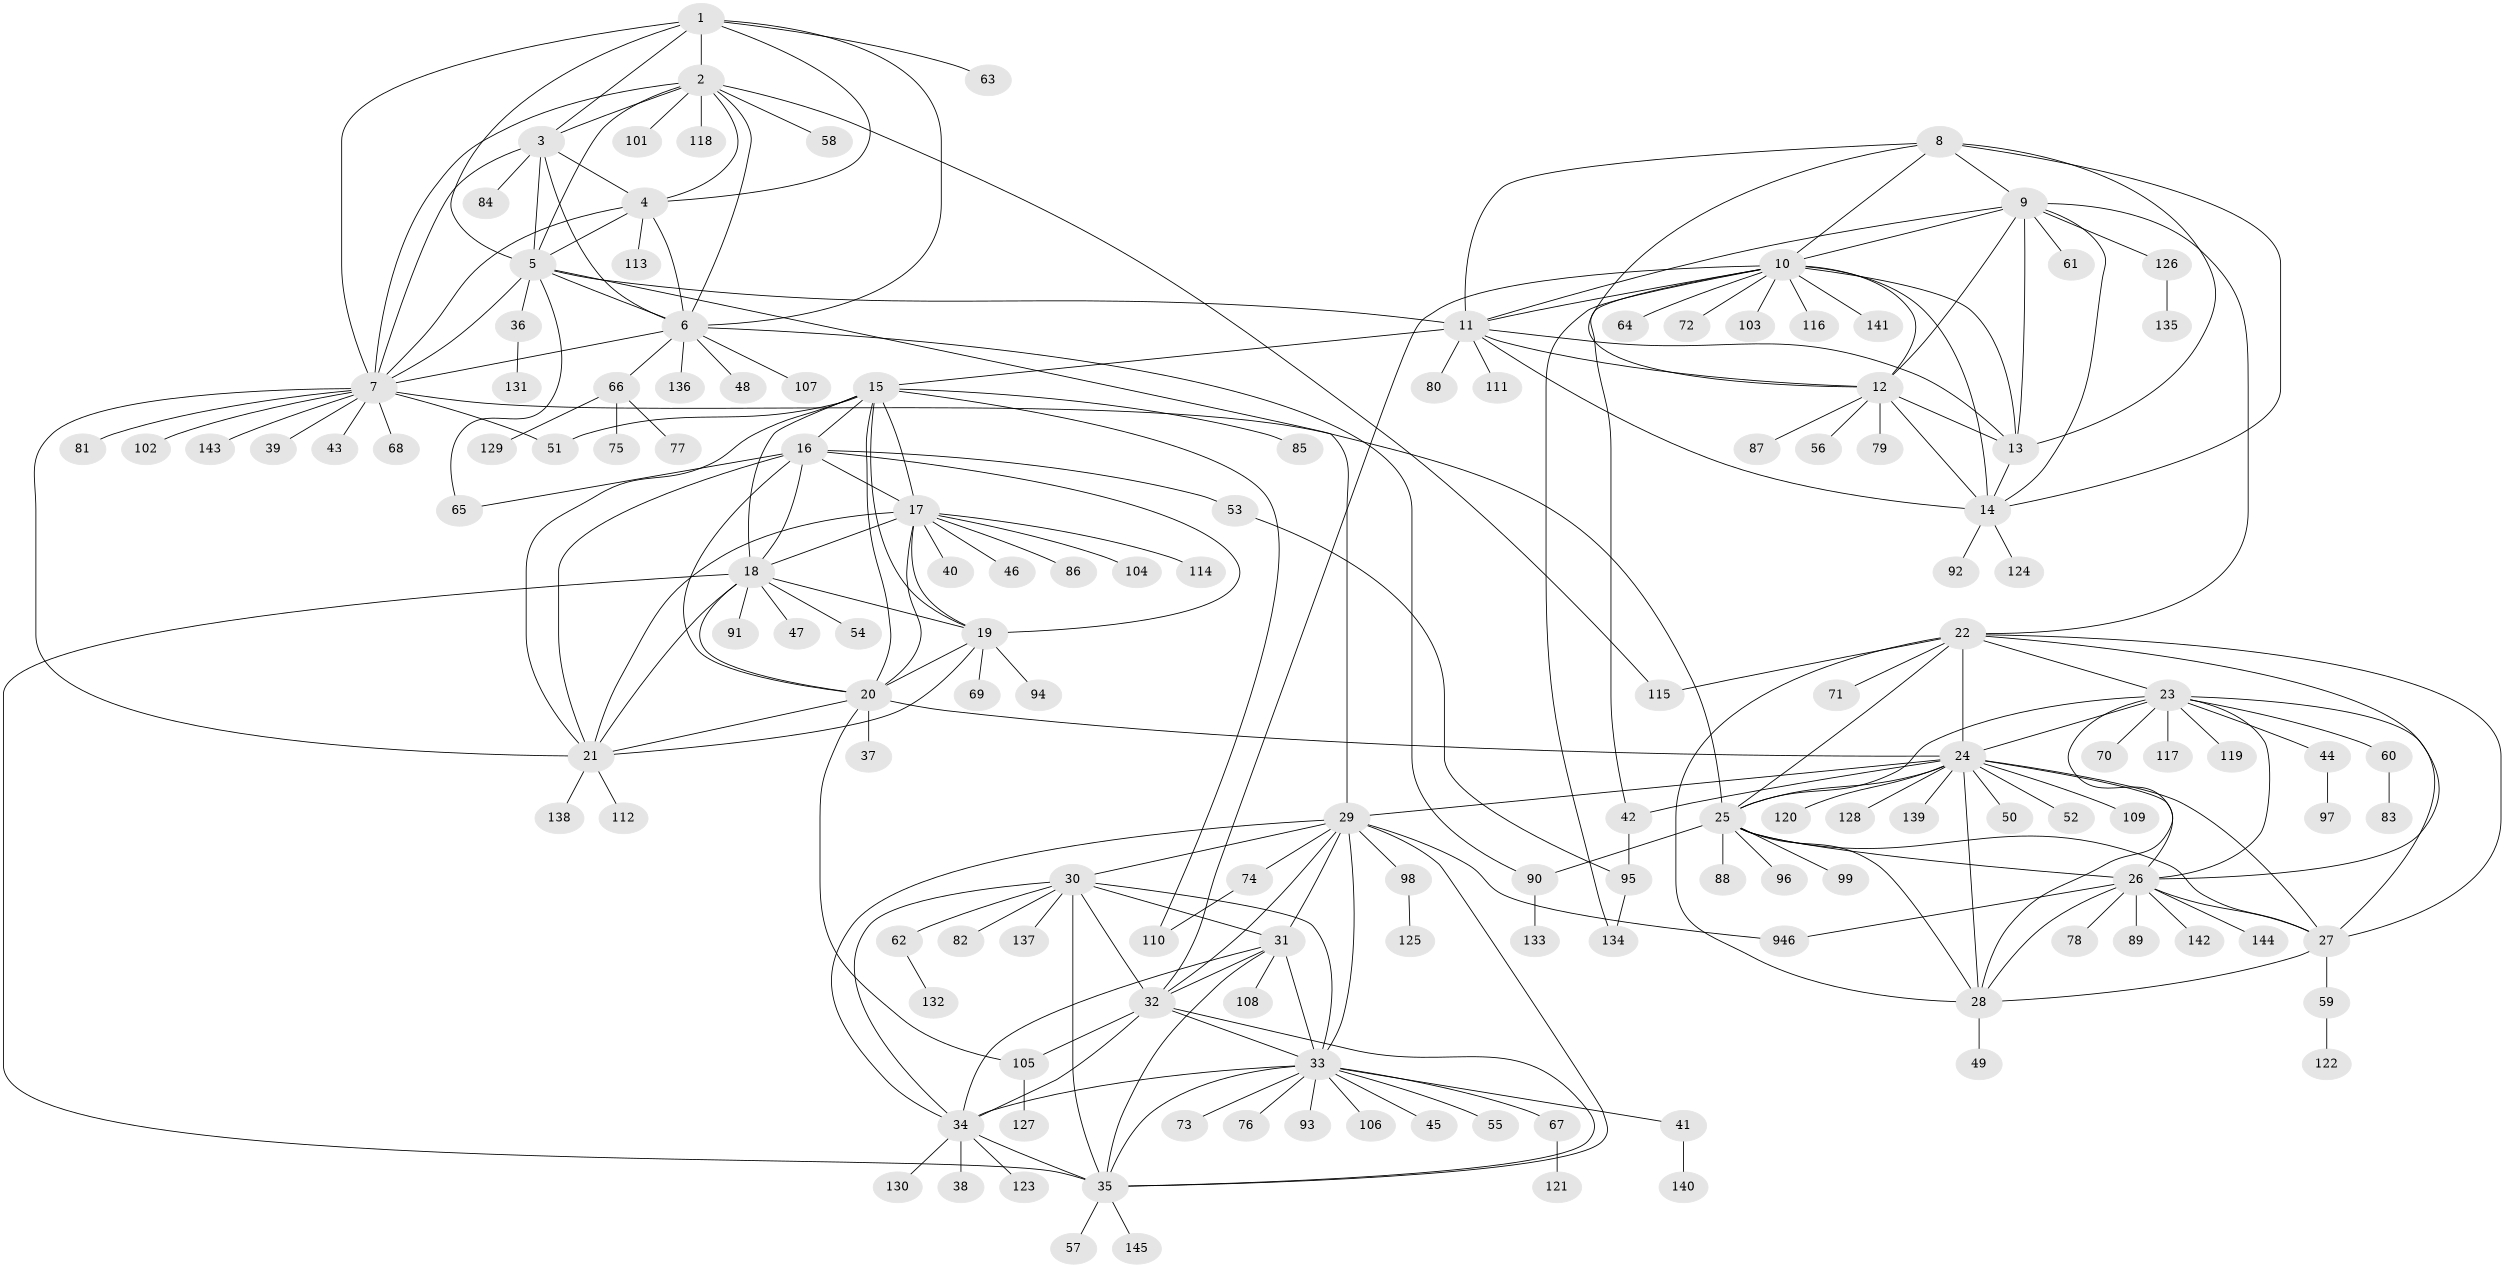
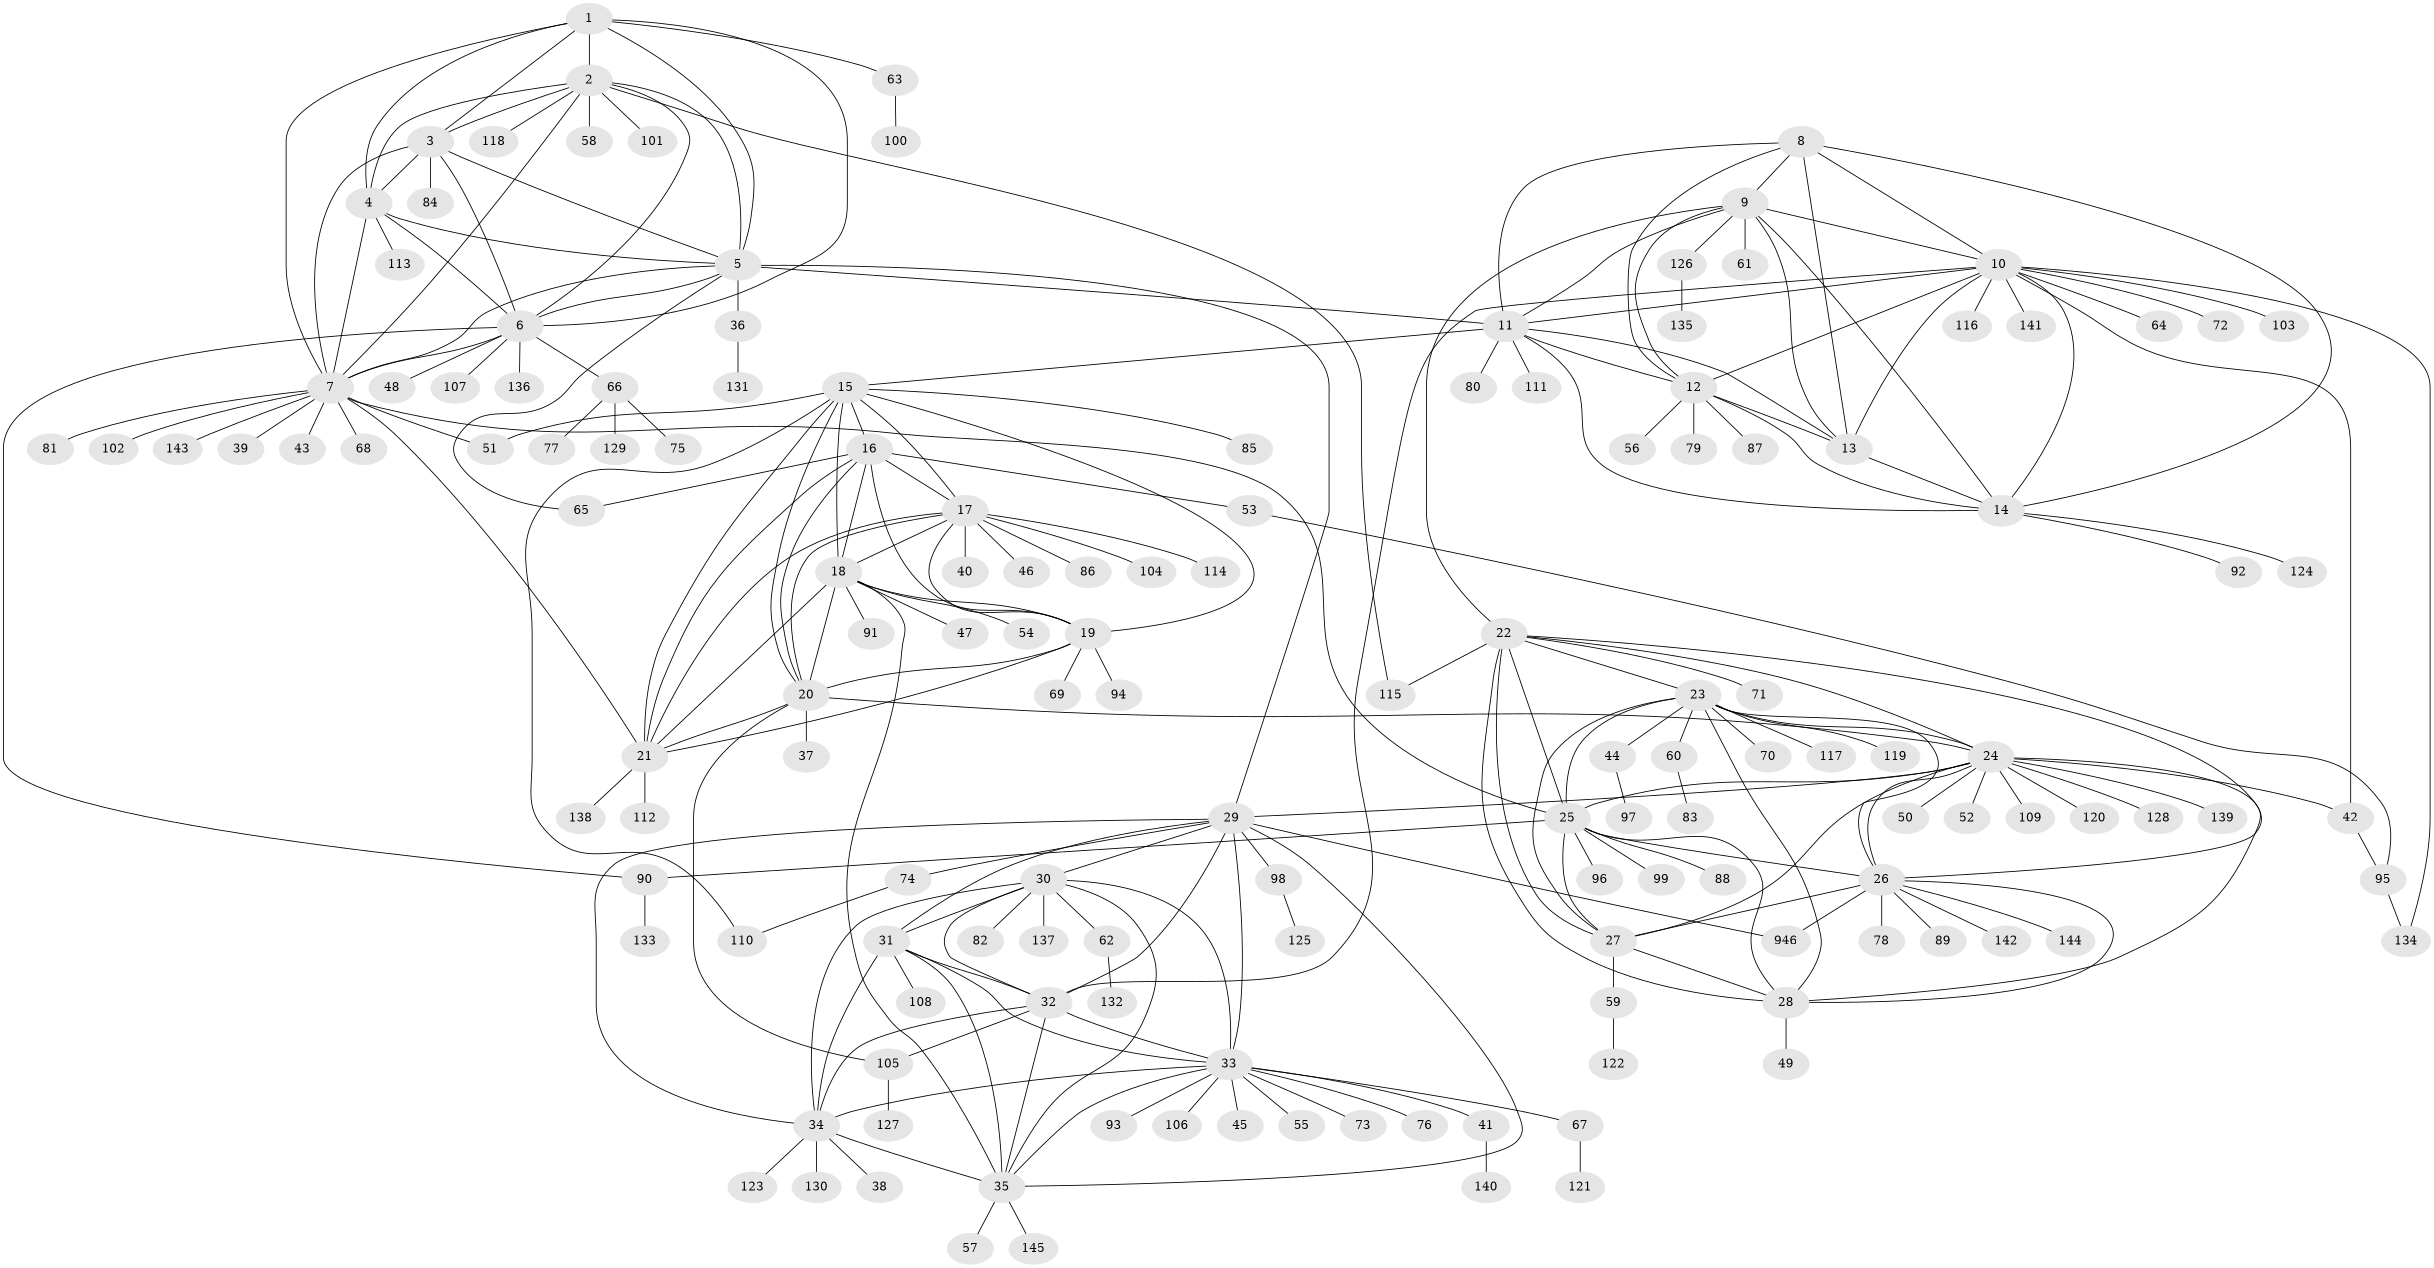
node "100": added
